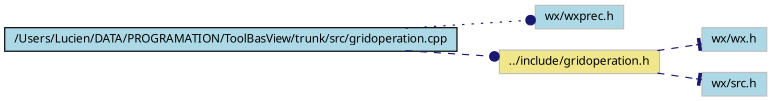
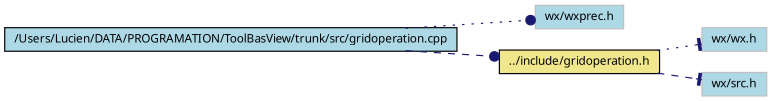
edge "../include/gridoperation.h" -> "wx/wx.h": style dashed -> dotted
node "../include/gridoperation.h": color grey75 -> black
